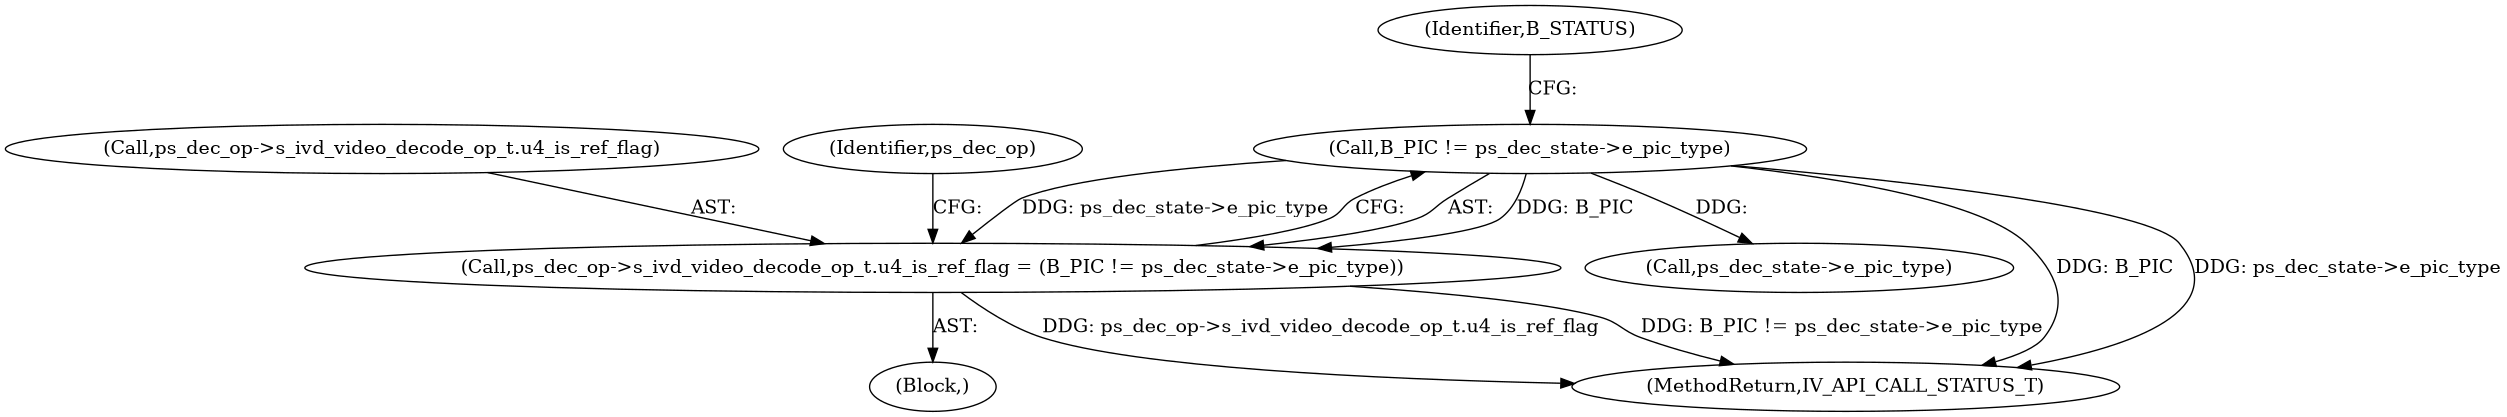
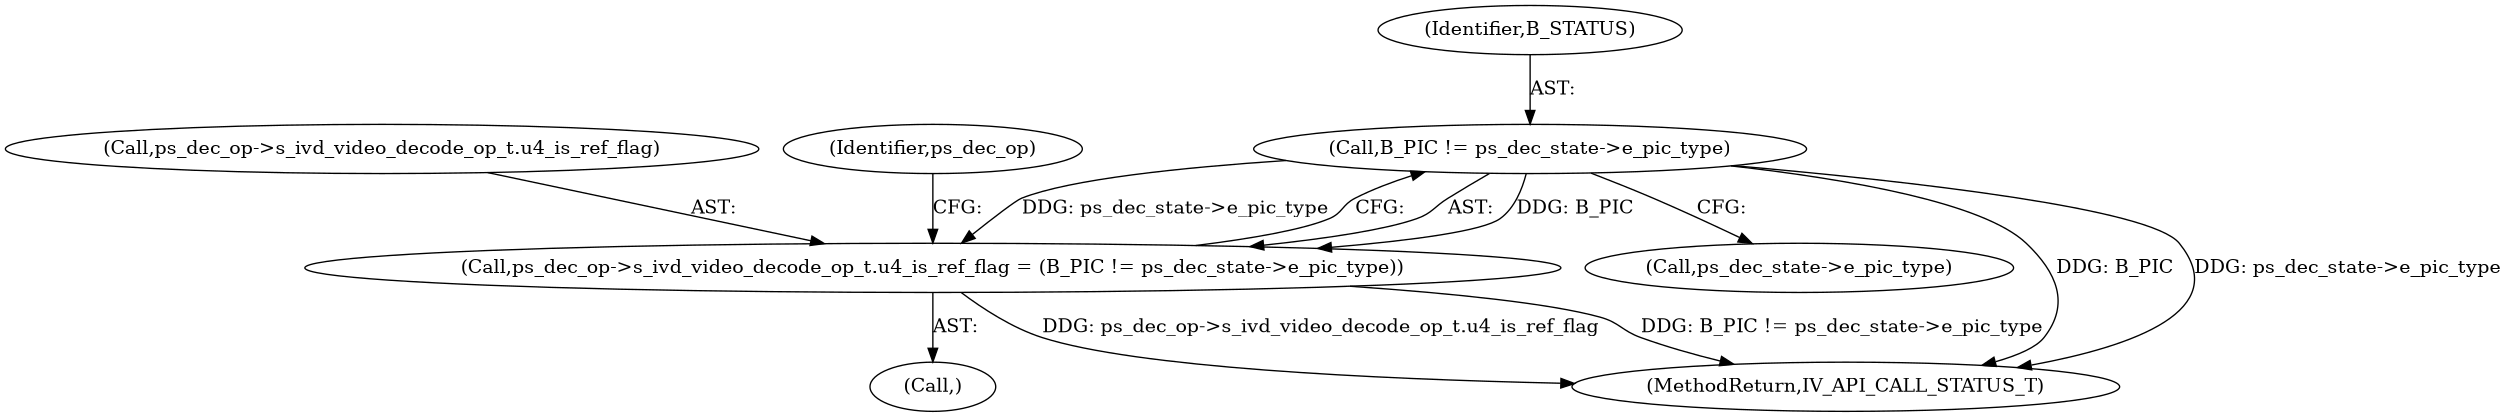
edge "(Identifier,B_STATUS)" -> "(Call,B_PIC != ps_dec_state->e_pic_type)": label "CFG: " -> "AST: "
edge "(Call,B_PIC != ps_dec_state->e_pic_type)" -> "(Call,ps_dec_state->e_pic_type)": label "DDG: " -> "CFG: "
node "(Block,)": label "(Block,)" -> "(Call,)"
